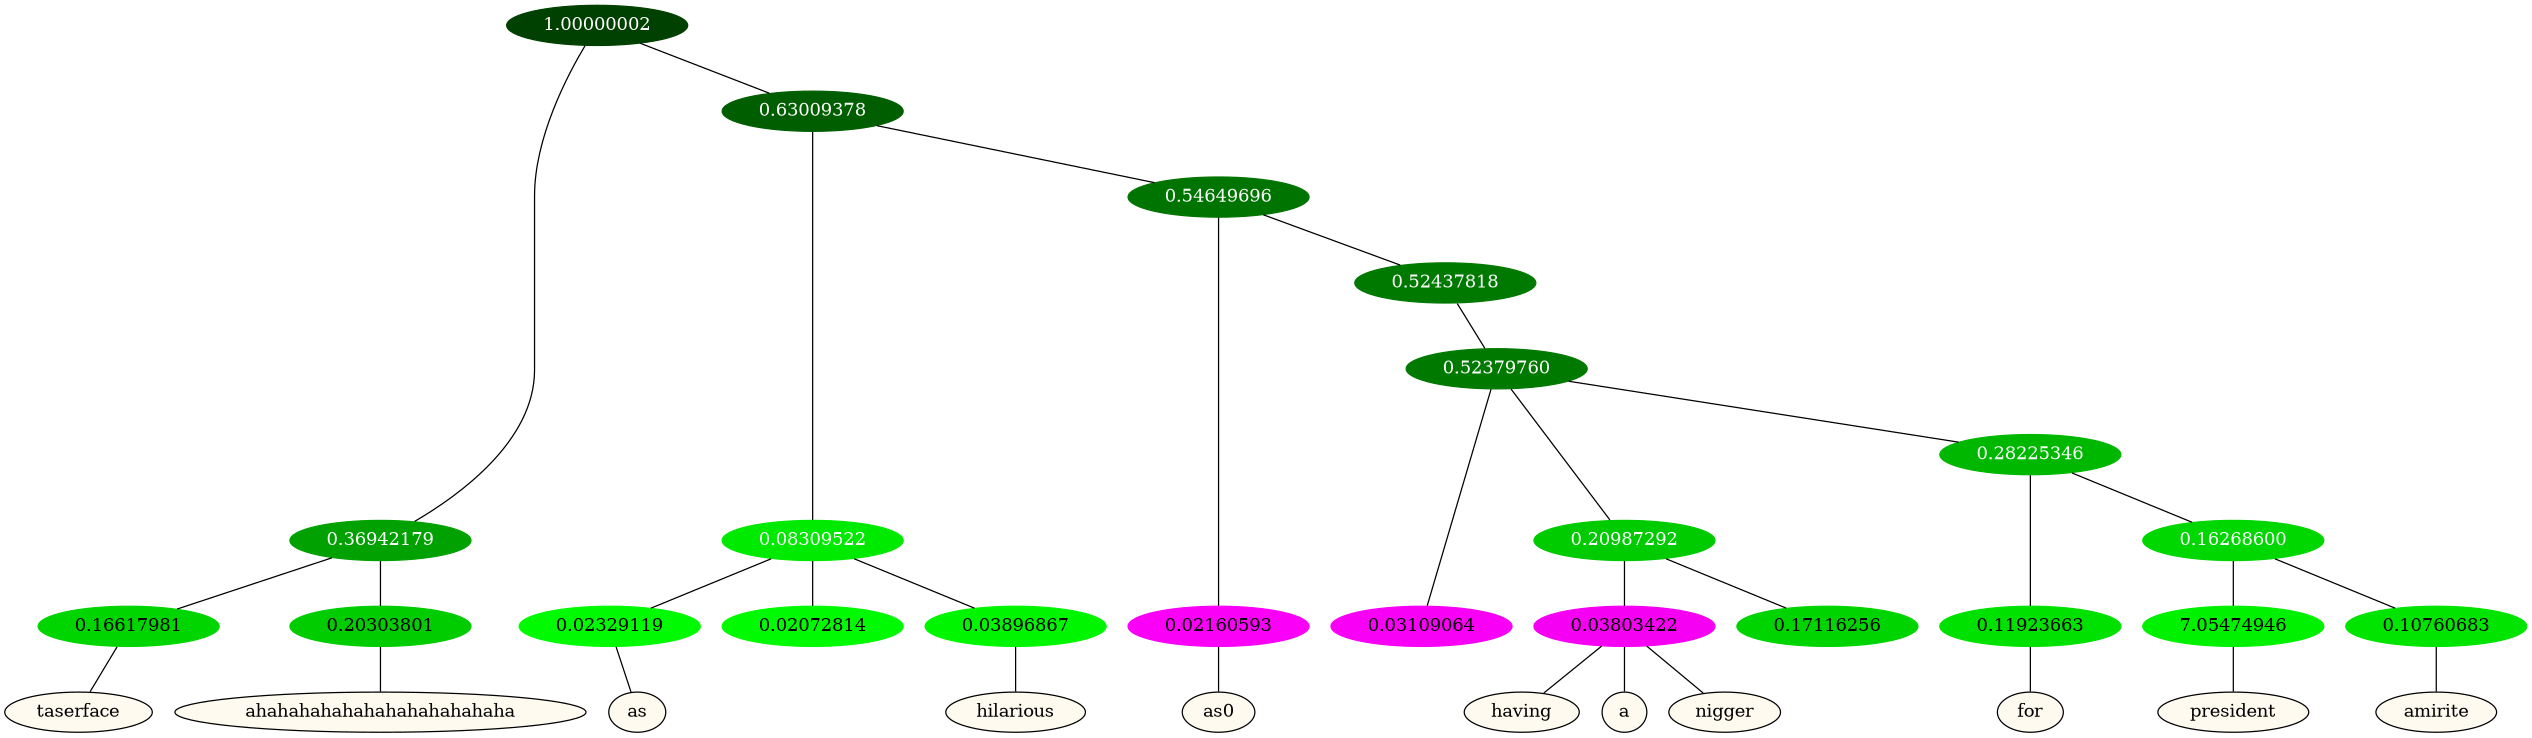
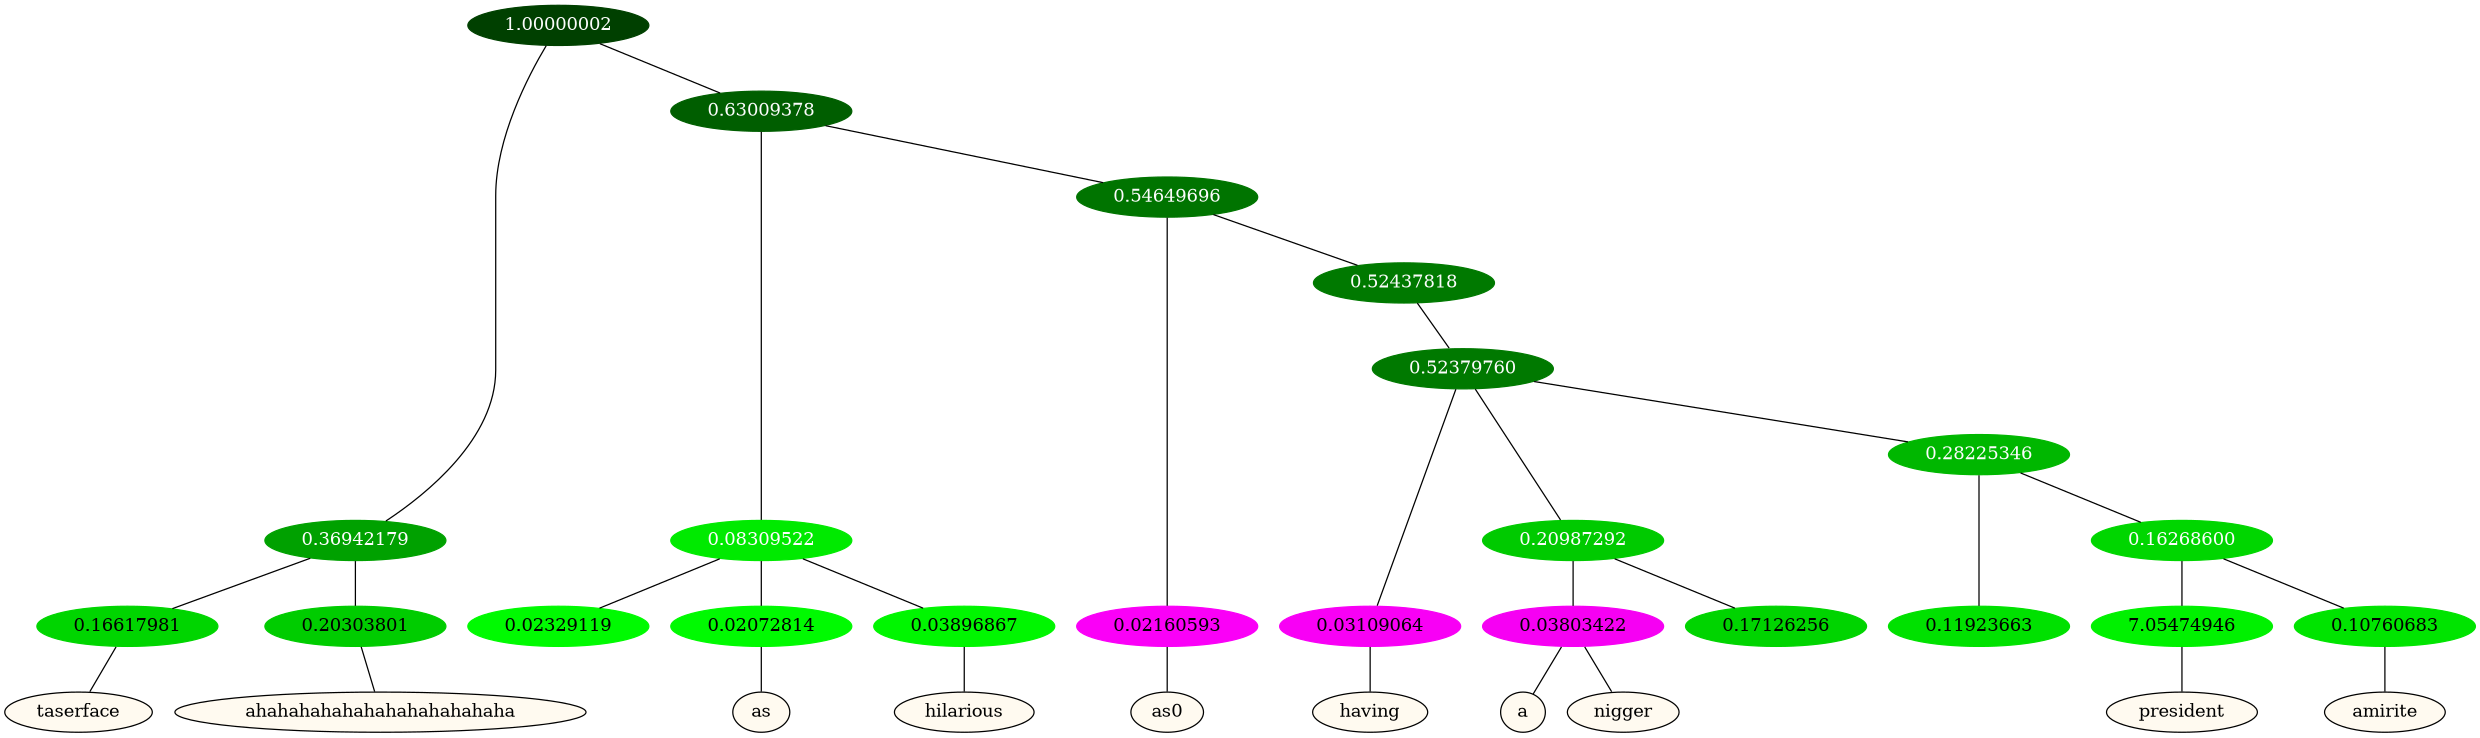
node "0.17116256": label "0.17116256" -> "0.17126256"
edge "0.02329119" -- "as": now "0.02072814" -- "as"
edge "0.03803422" -- "having": now "0.03109064" -- "having"
node "for": removed
